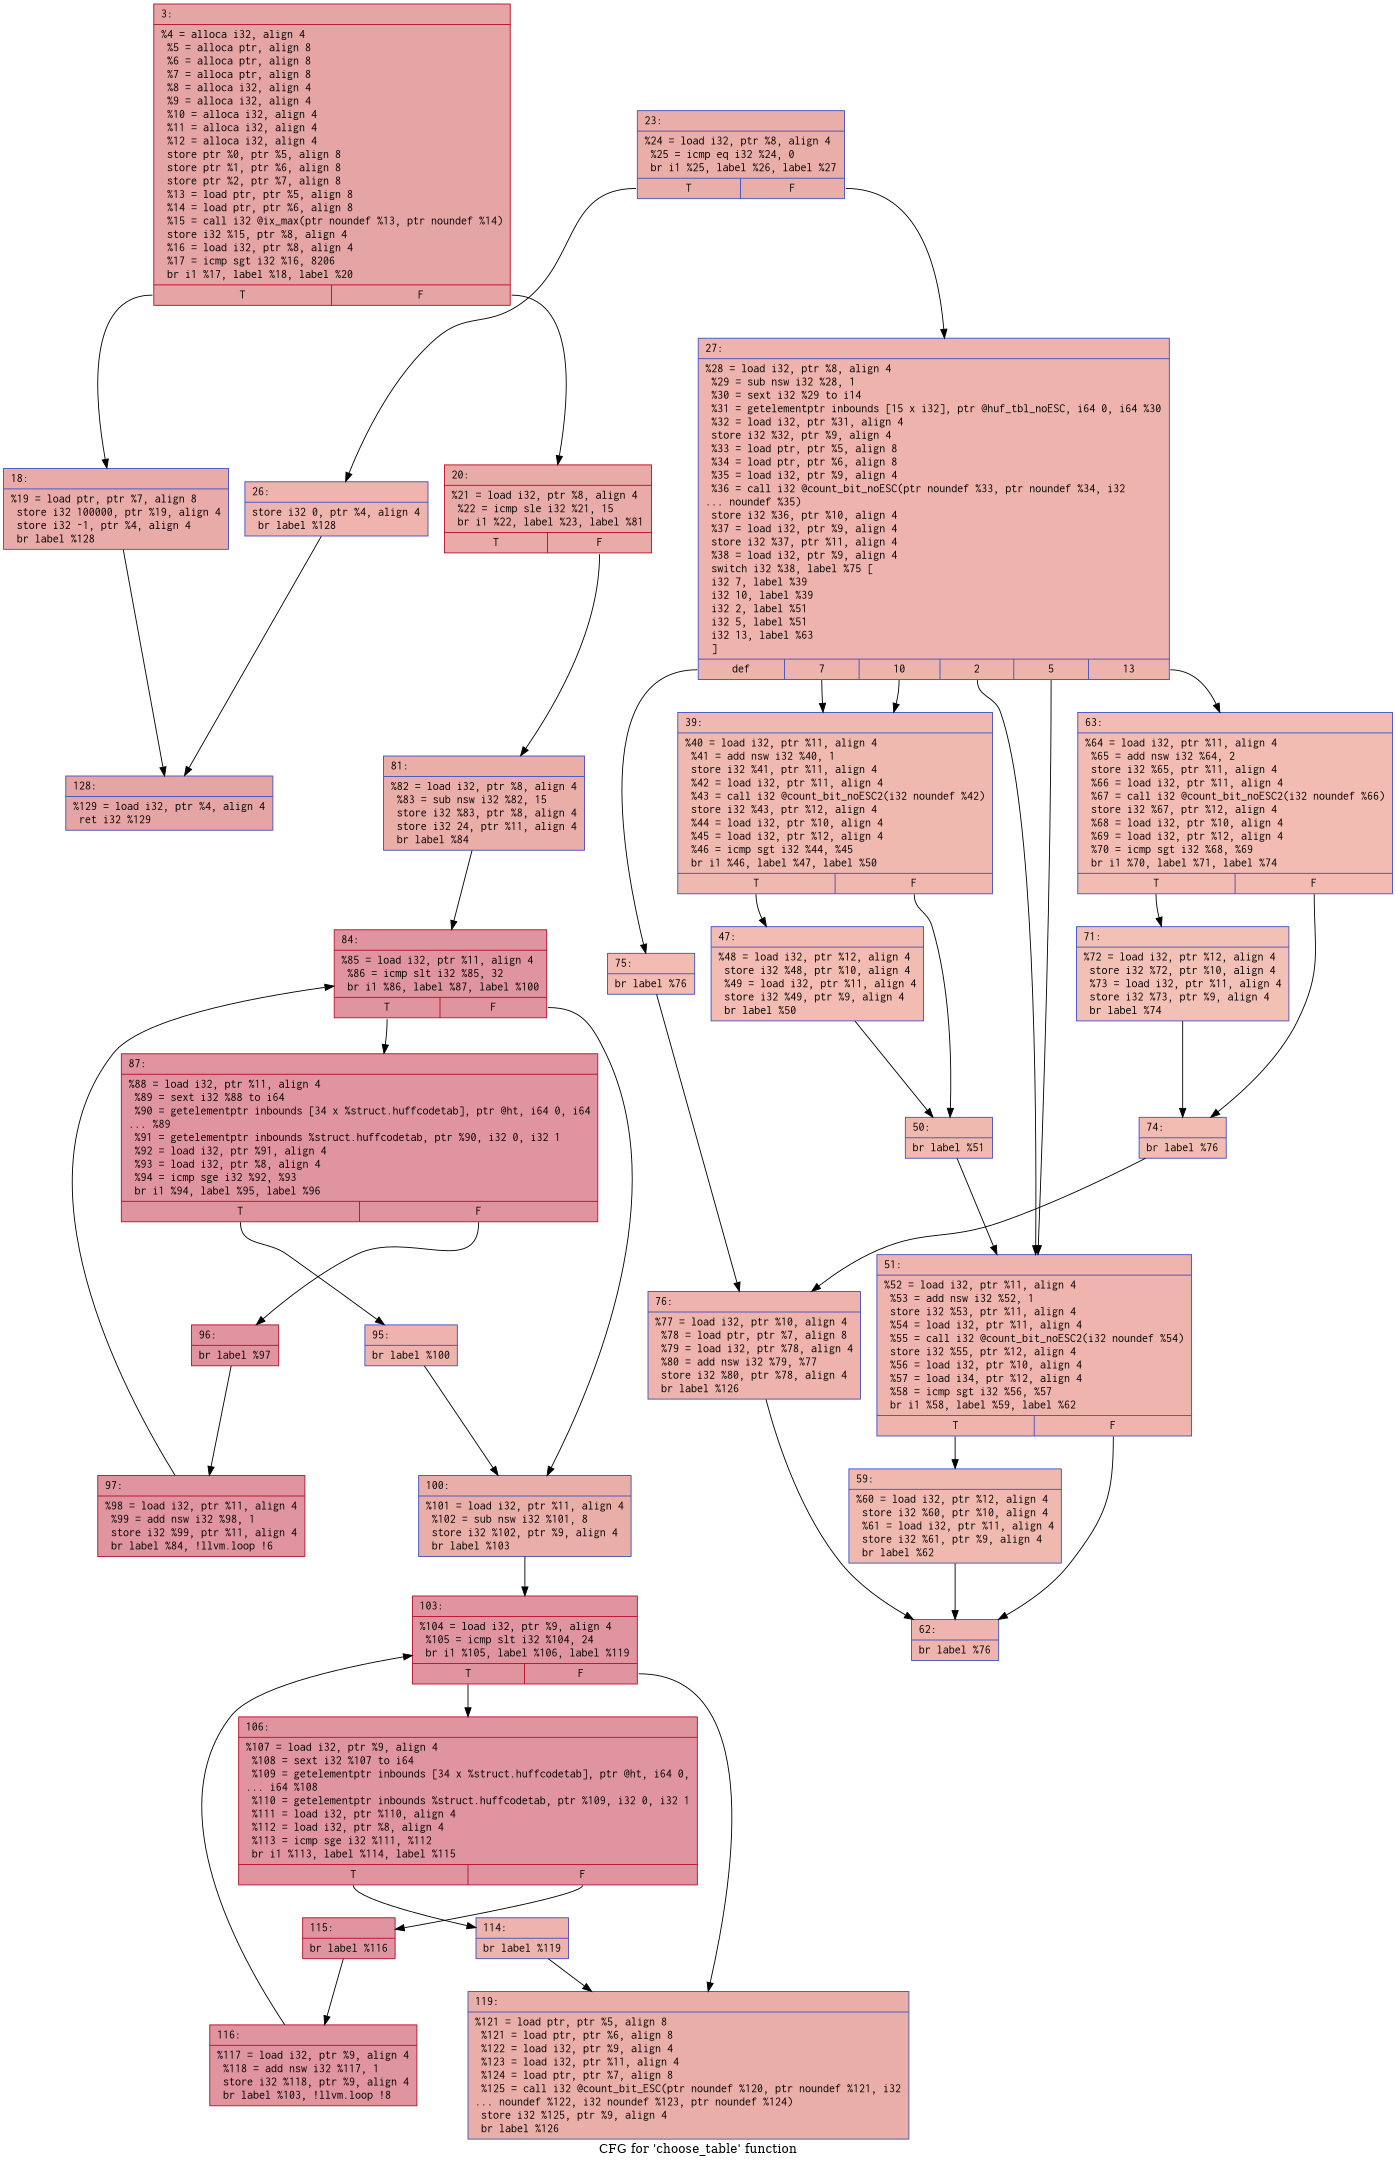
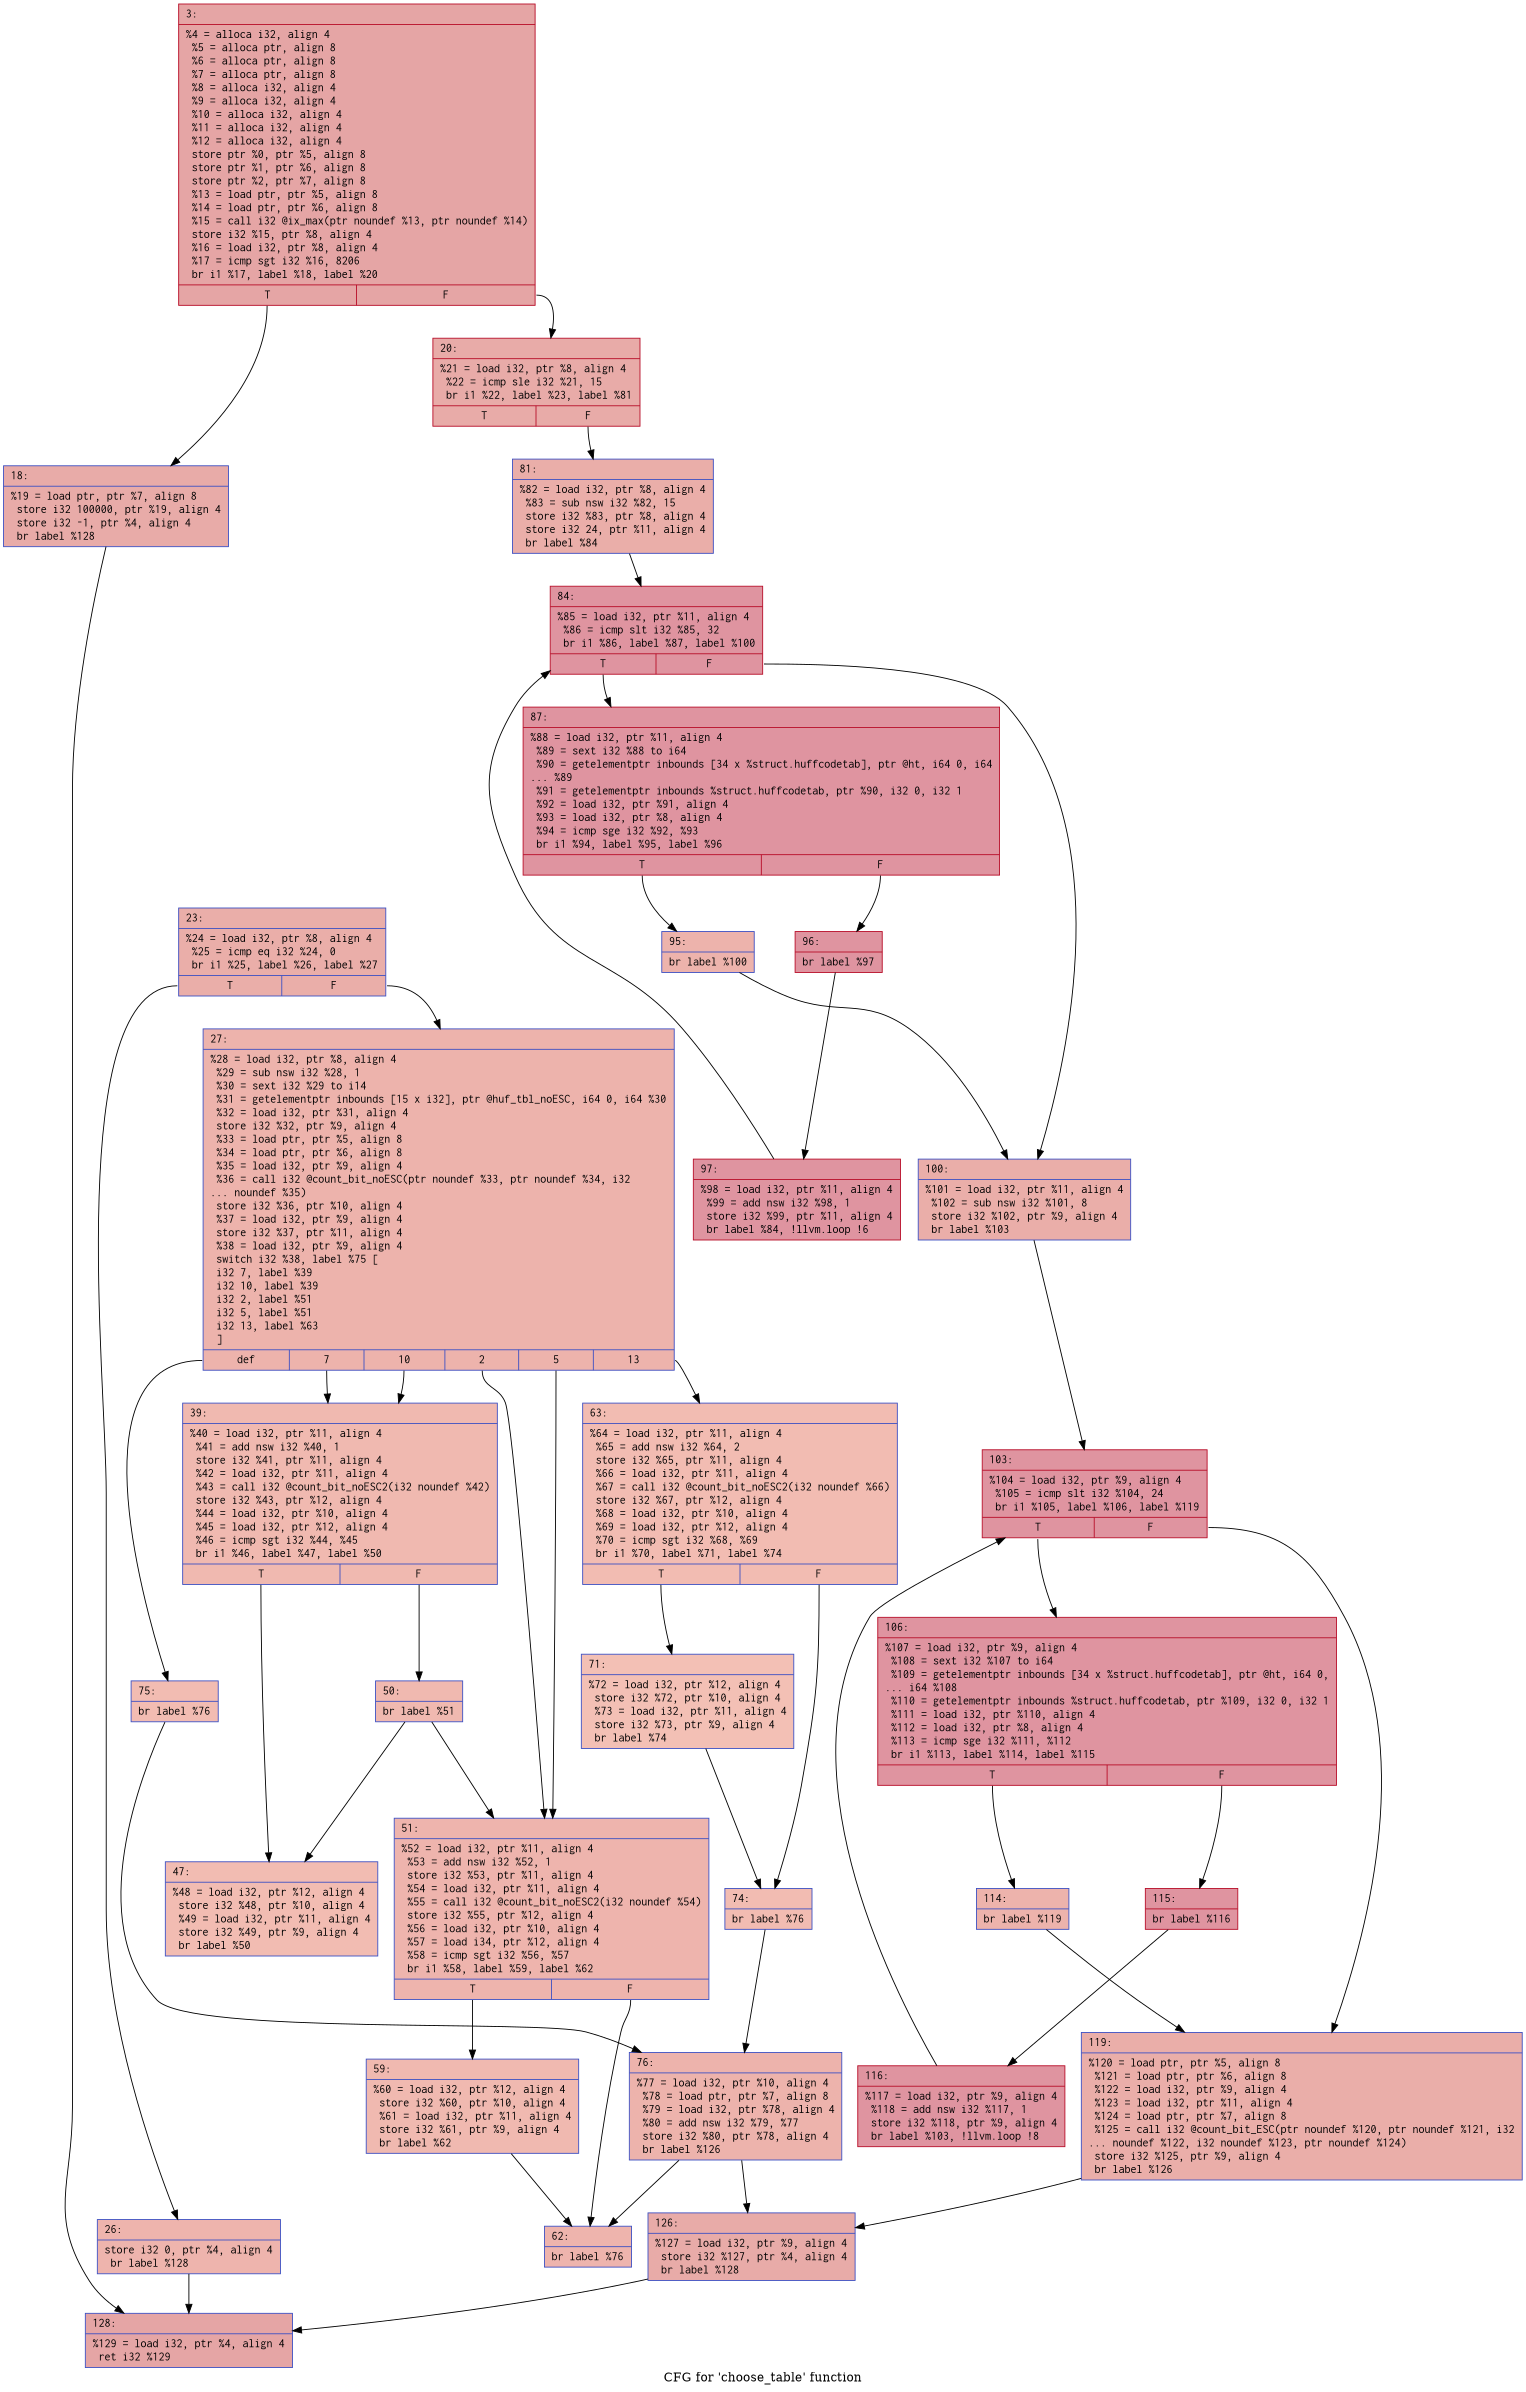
edge "47:" -> "50:": reversed
node "119:": text "%121 = load ptr, ptr %5, align 8" -> "%120 = load ptr, ptr %5, align 8"
node "126:": added
